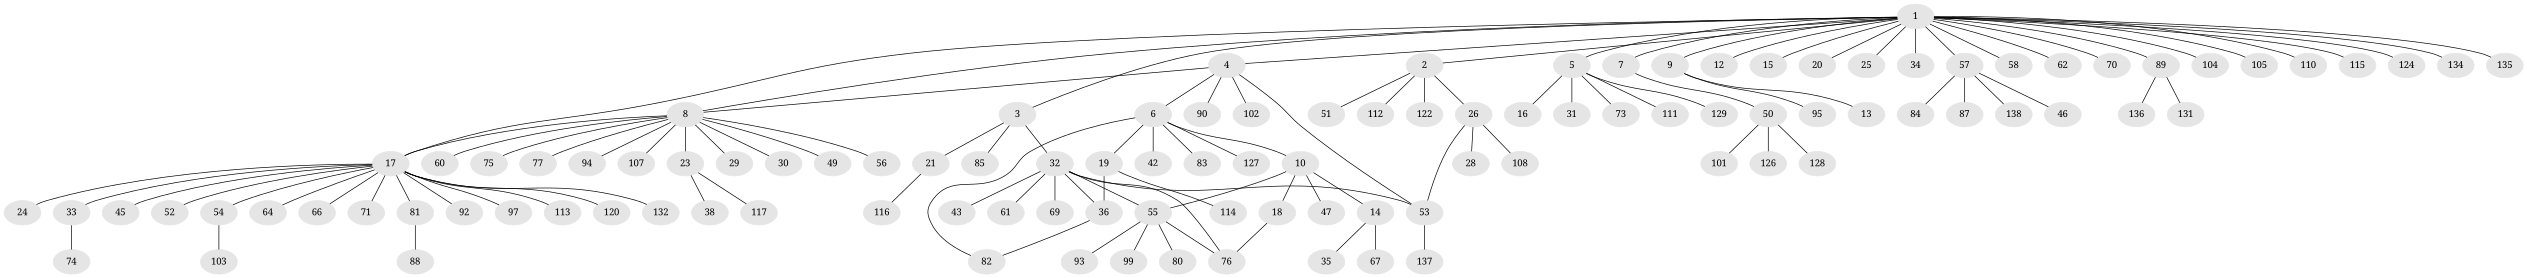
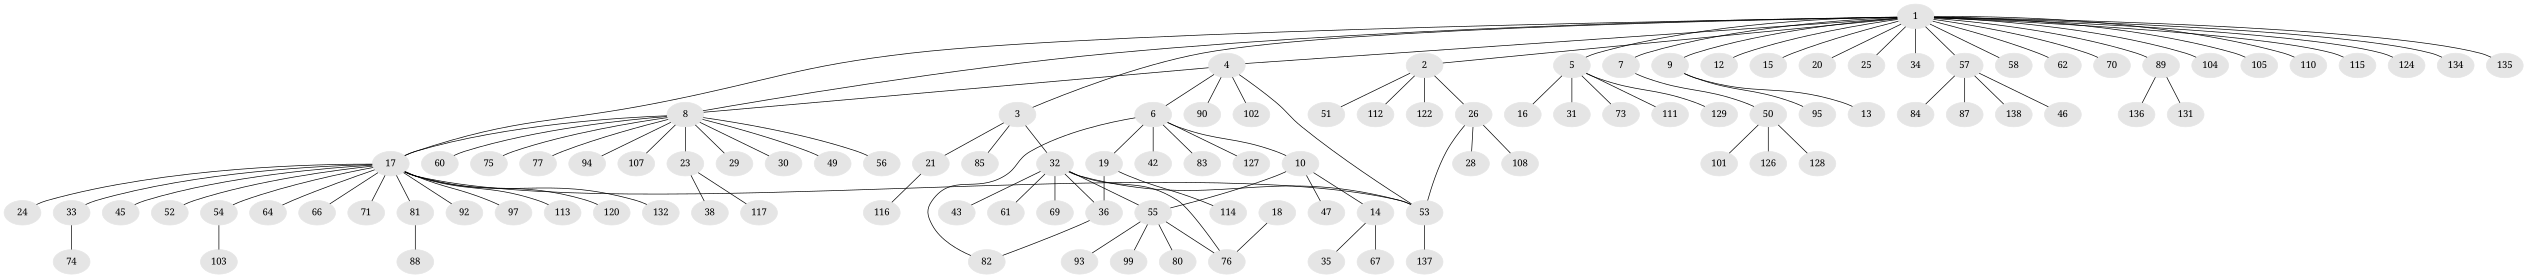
edge "17" -- "53": added
edge "10" -- "18": removed
